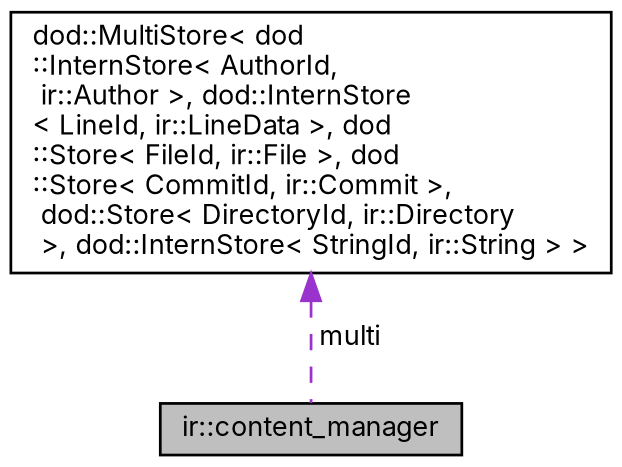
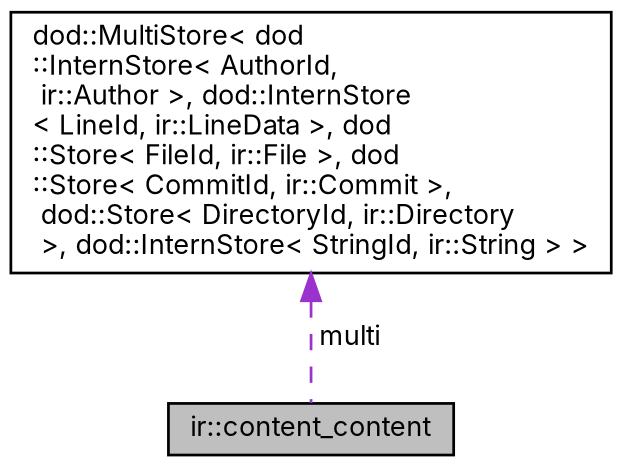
node "ir::content_manager": label "ir::content_manager" -> "ir::content_content"
